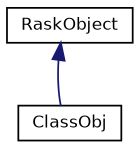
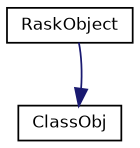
edge "ClassObj" -> "RaskObject": reversed
